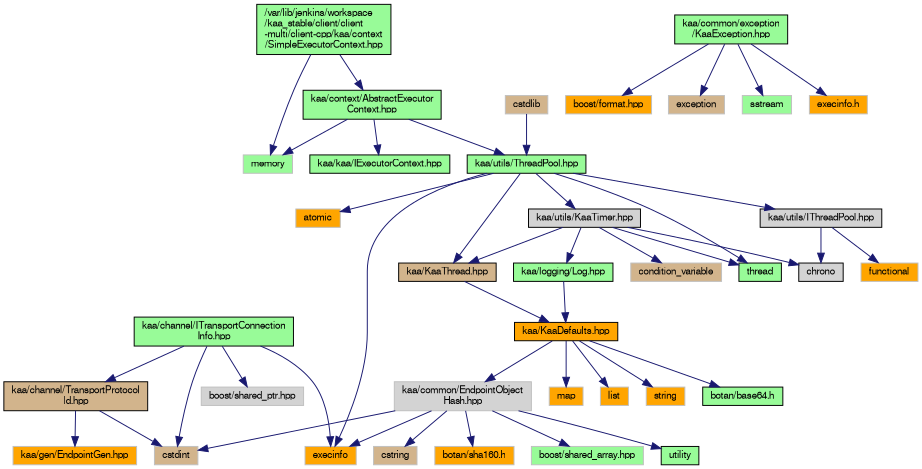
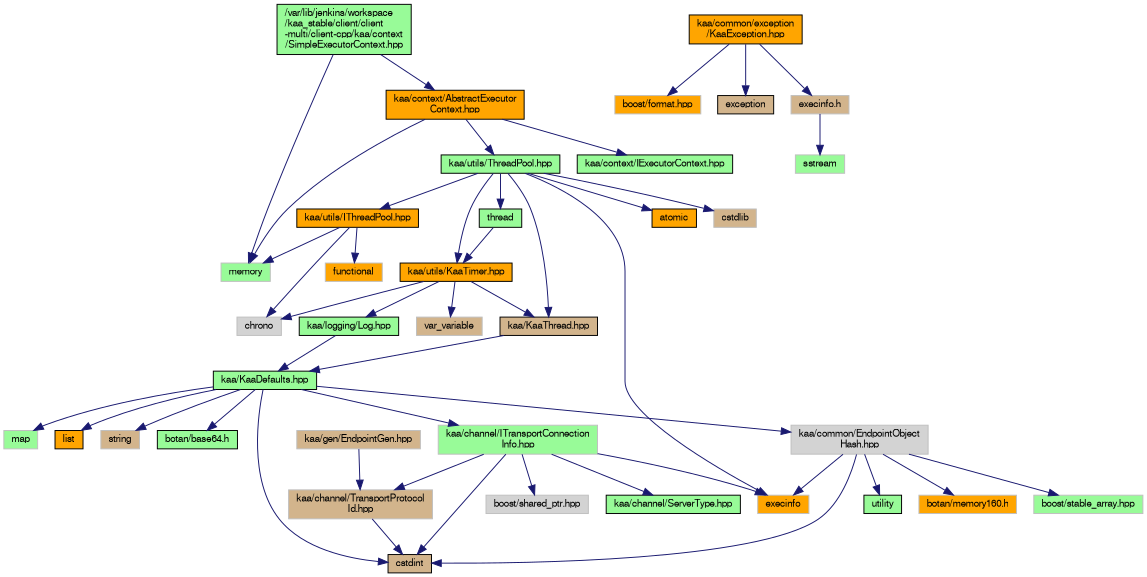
node "kaa/common/exception /KaaException.hpp": fillcolor palegreen -> orange
edge "kaa/common/exception /KaaException.hpp" -> "sstream": now "execinfo.h" -> "sstream"
node "kaa/context/AbstractExecutor Context.hpp": fillcolor palegreen -> orange
node "exception": color grey75 -> black
node "execinfo.h": fillcolor orange -> tan
edge "cstdlib" -> "kaa/utils/ThreadPool.hpp": reversed
node "kaa/kaa/IExecutorContext.hpp": label "kaa/kaa/IExecutorContext.hpp" -> "kaa/context/IExecutorContext.hpp"
node "atomic": color grey75 -> black
node "kaa/utils/KaaTimer.hpp": fillcolor lightgrey -> orange
node "kaa/utils/IThreadPool.hpp": fillcolor lightgrey -> orange
edge "kaa/utils/IThreadPool.hpp" -> "memory": added
edge "kaa/utils/KaaTimer.hpp" -> "thread": reversed
node "condition_variable": label "condition_variable" -> "var_variable"
node "chrono": color black -> grey75
node "kaa/channel/ITransportConnection Info.hpp": color black -> grey75
node "kaa/KaaDefaults.hpp": fillcolor orange -> palegreen
node "kaa/channel/TransportProtocol Id.hpp": color black -> grey75
node "map": fillcolor orange -> palegreen
node "list": color grey75 -> black
node "string": fillcolor orange -> tan
edge "kaa/KaaDefaults.hpp" -> "kaa/channel/ITransportConnection Info.hpp": added
edge "kaa/channel/TransportProtocol Id.hpp" -> "kaa/gen/EndpointGen.hpp": reversed
node "kaa/gen/EndpointGen.hpp": fillcolor orange -> tan
node "cstdint": color grey75 -> black
node "cstring": removed
node "botan/sha160.h": label "botan/sha160.h" -> "botan/memory160.h"
node "boost/shared_array.hpp": label "boost/shared_array.hpp" -> "boost/stable_array.hpp"
node "kaa/channel/ServerType.hpp": added
edge "kaa/KaaDefaults.hpp" -> "cstdint": added
